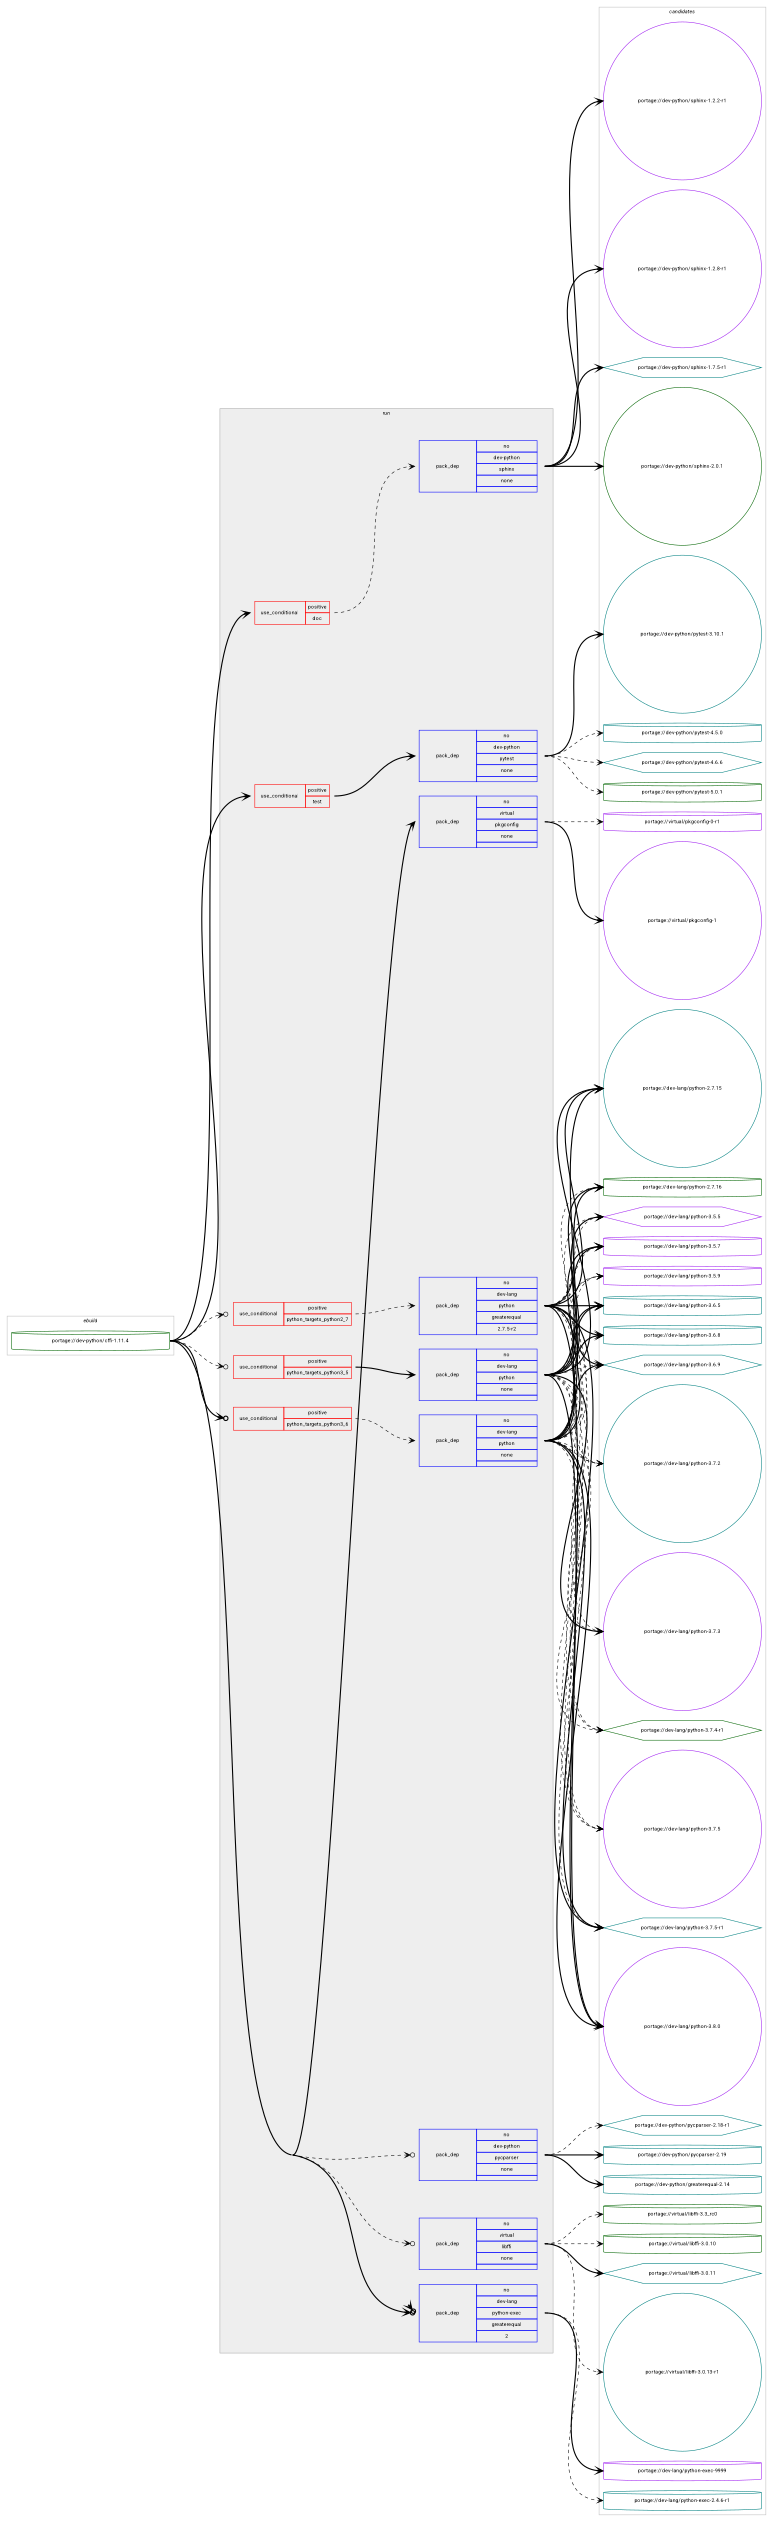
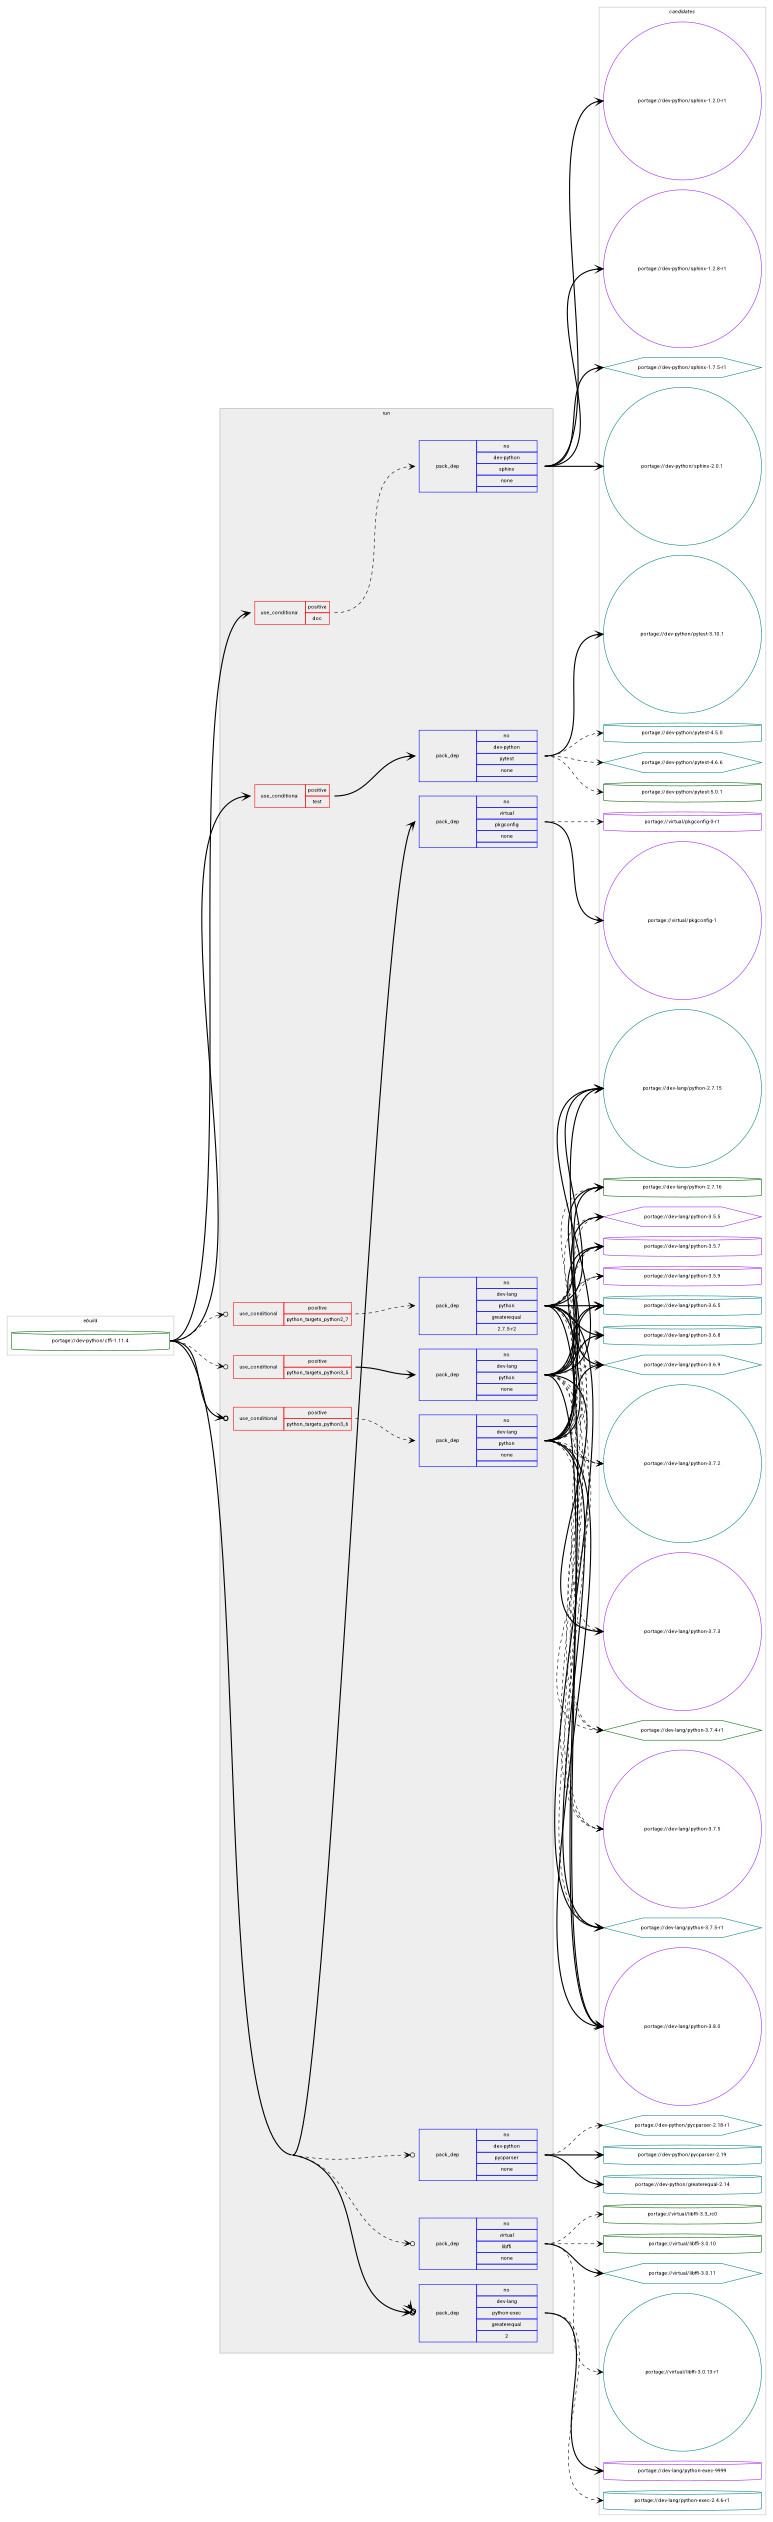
node "portage://dev-python/sphinx-1.2.2-r1": label "portage://dev-python/sphinx-1.2.2-r1" -> "portage://dev-python/sphinx-1.2.0-r1"
node "portage://dev-python/sphinx-2.0.1": color darkgreen -> teal
